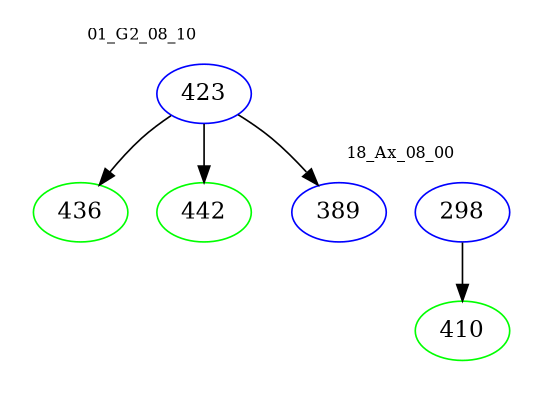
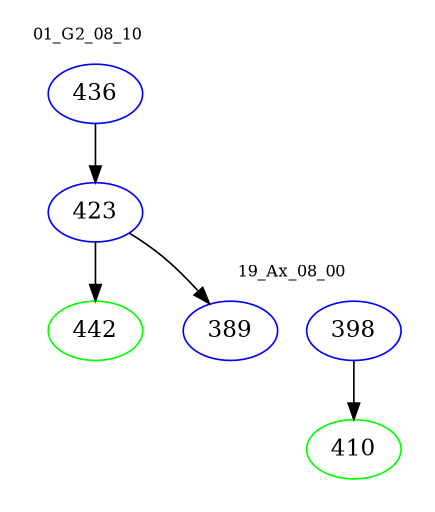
edge "423" -> "436": reversed
cluster "18_Ax_08_00": label "18_Ax_08_00" -> "19_Ax_08_00"
node "436": color green -> blue
node "298": label "298" -> "398"
